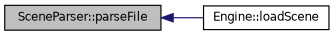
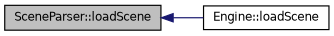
node "SceneParser::parseFile": label "SceneParser::parseFile" -> "SceneParser::loadScene"
